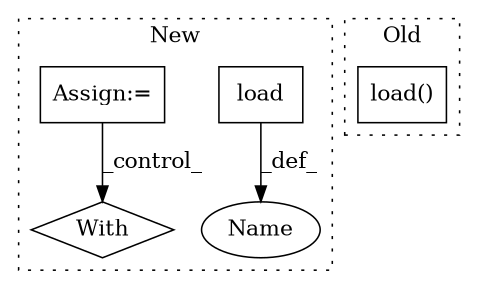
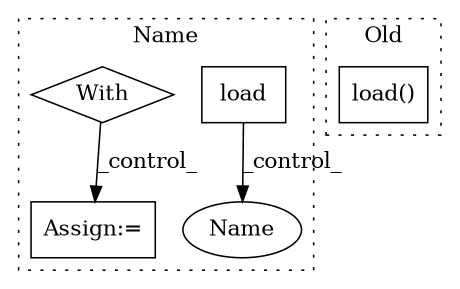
cluster "New": label "New" -> "Name"
edge "Assign:=" -> "With": reversed
edge "load" -> "Name": label "_def_" -> "_control_"
